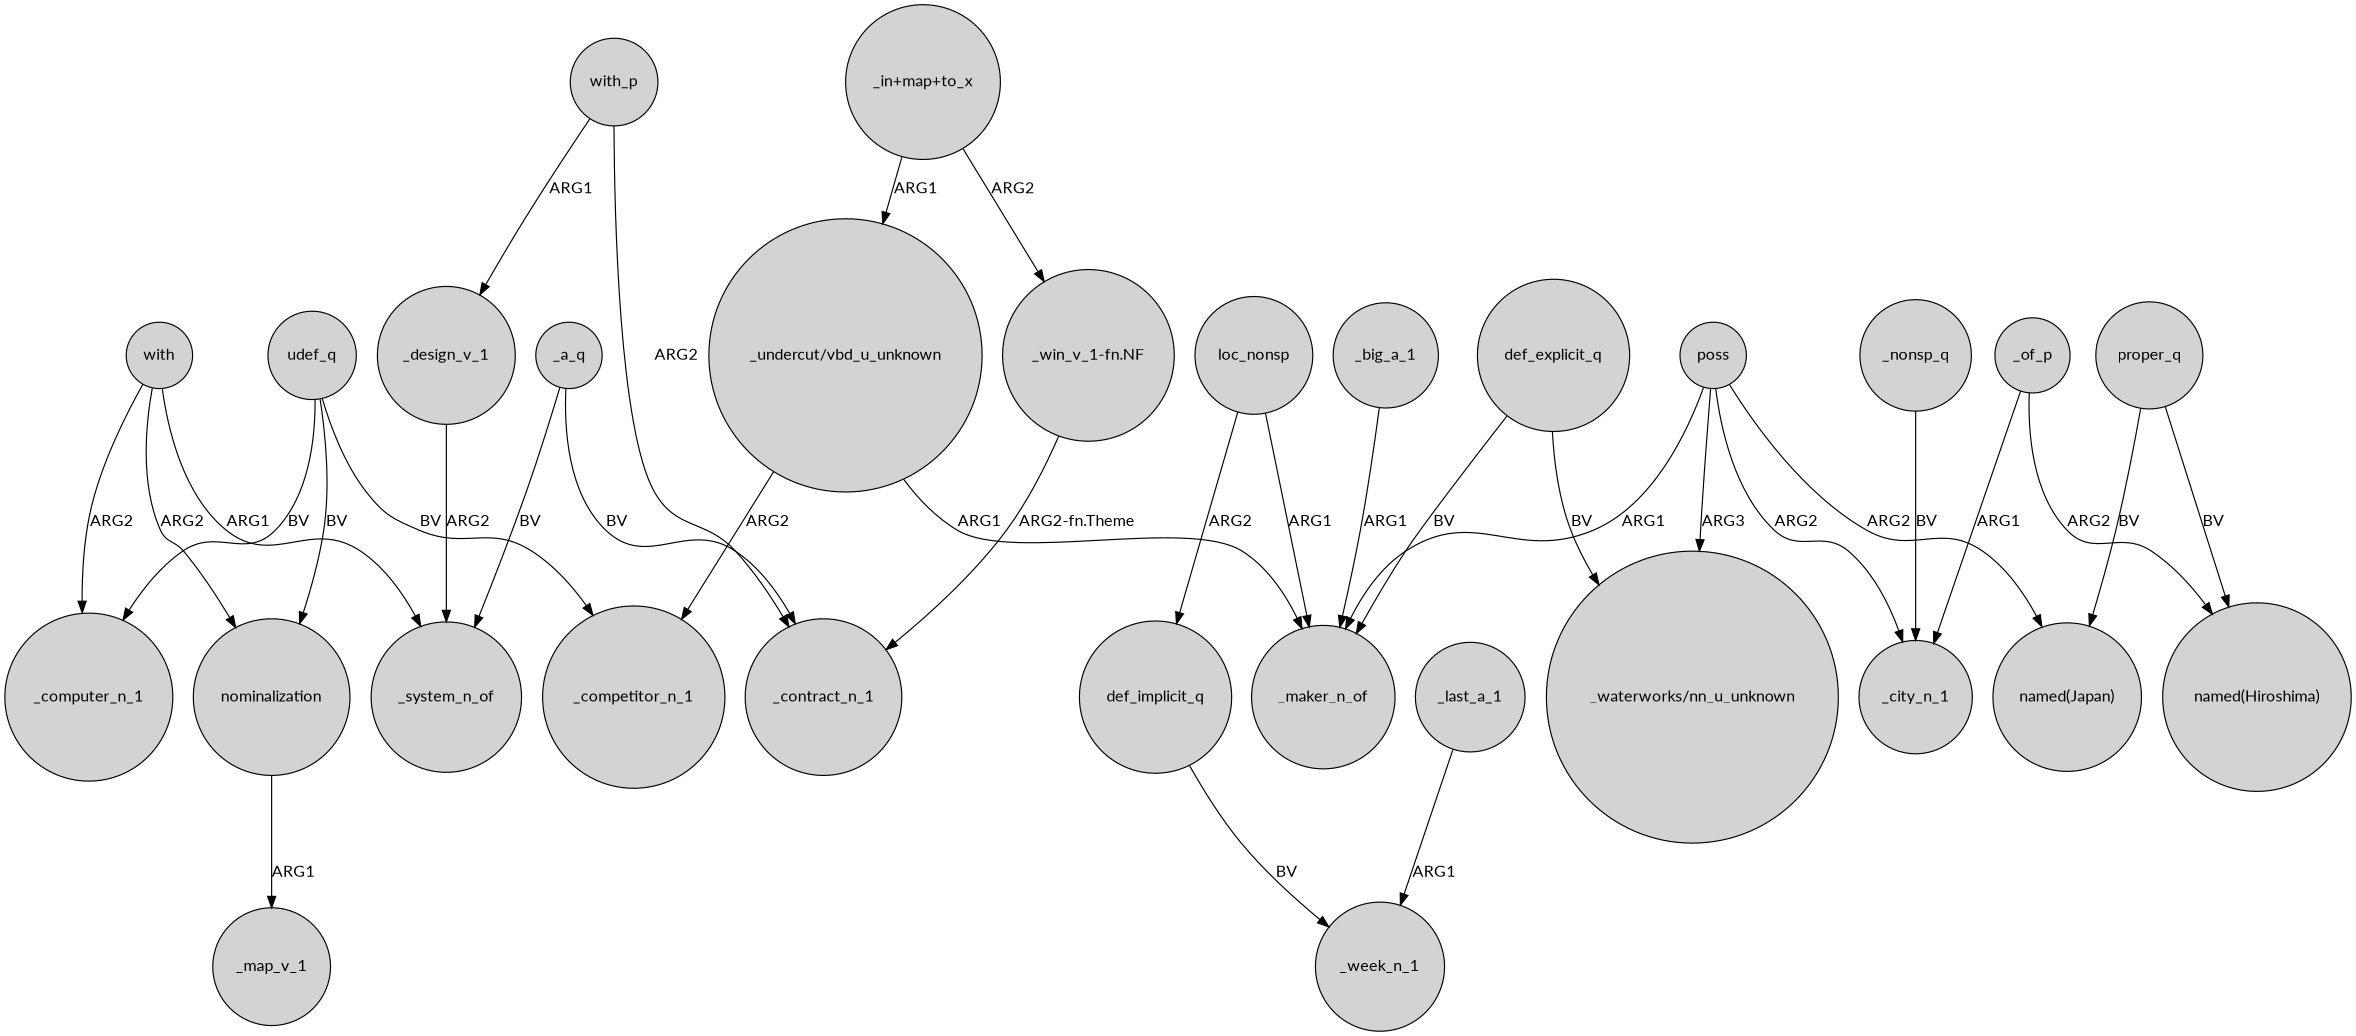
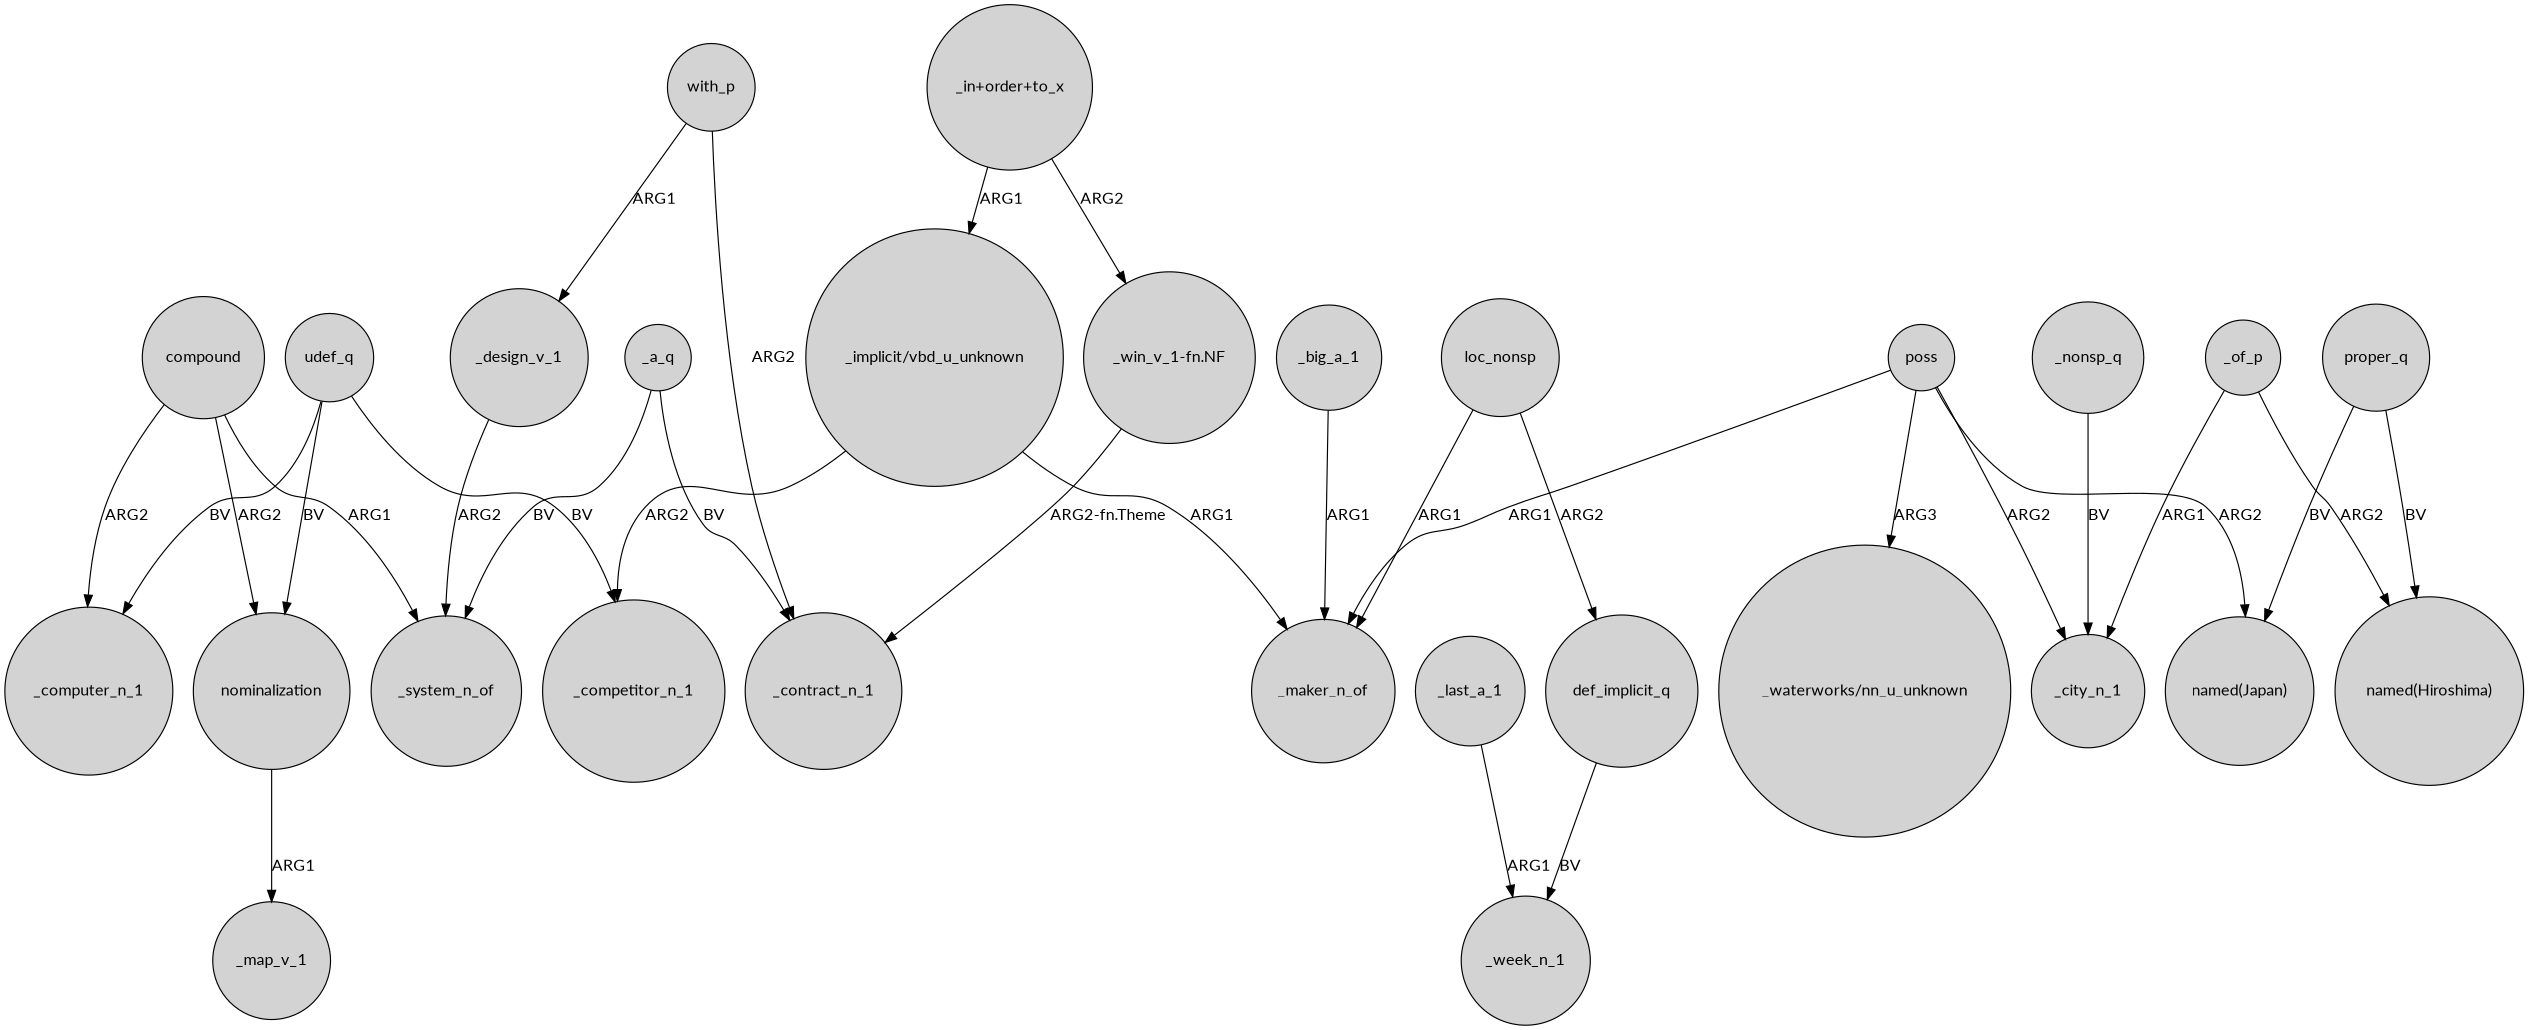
node "_in+map+to_x": label "_in+map+to_x" -> "_in+order+to_x"
node "with": label "with" -> "compound"
node "_undercut/vbd_u_unknown": label "_undercut/vbd_u_unknown" -> "_implicit/vbd_u_unknown"
node "def_explicit_q": removed
